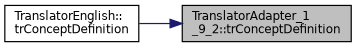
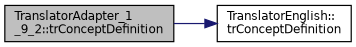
edge "TranslatorEnglish:: trConceptDefinition" -> "TranslatorAdapter_1 _9_2::trConceptDefinition": reversed
